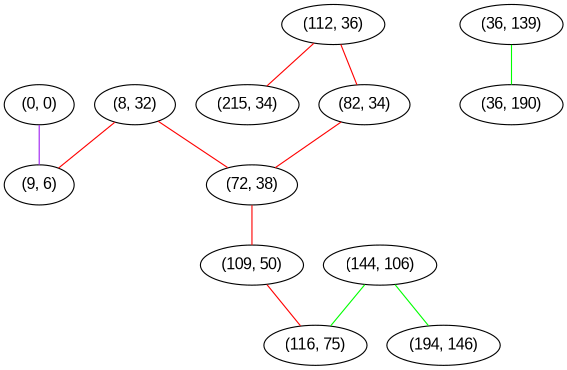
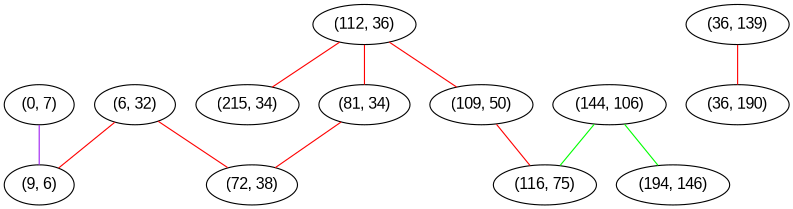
edge "(36, 139)" -- "(36, 190)": color green -> red
node "(0, 0)": label "(0, 0)" -> "(0, 7)"
node "(8, 32)": label "(8, 32)" -> "(6, 32)"
node "(82, 34)": label "(82, 34)" -> "(81, 34)"
edge "(72, 38)" -- "(109, 50)": now "(112, 36)" -- "(109, 50)"
